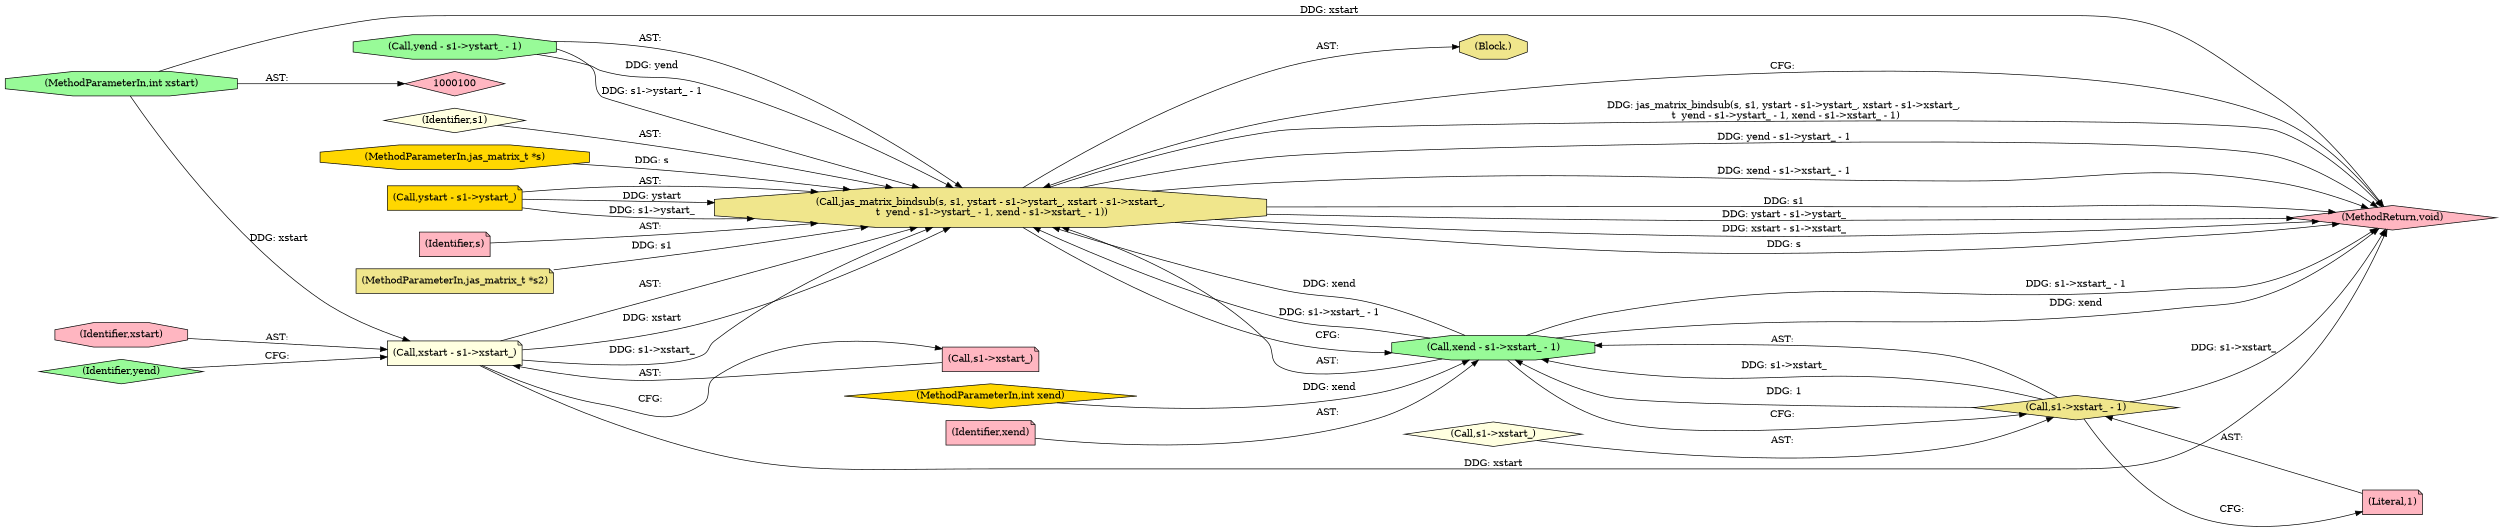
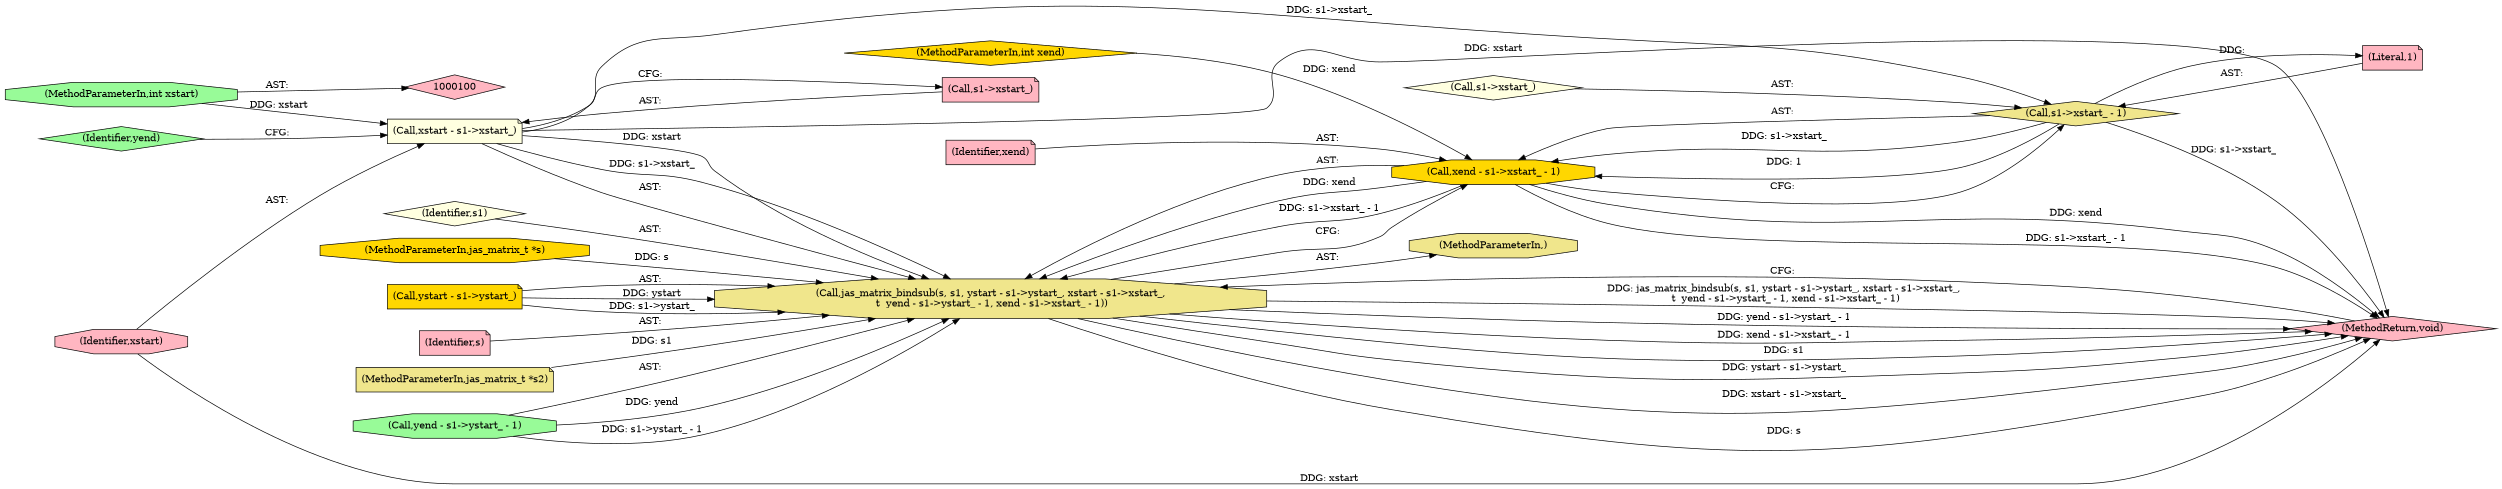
edge "(Call,xstart - s1->xstart_)" -> "(Call,s1->xstart_ - 1)": added, label "DDG: s1->xstart_"
edge "(MethodParameterIn,int xstart)" -> "(MethodReturn,void)": now "(Identifier,xstart)" -> "(MethodReturn,void)"
node "(Block,)": label "(Block,)" -> "(MethodParameterIn,)"
node "(Call,xend - s1->xstart_ - 1)": fillcolor palegreen -> gold
edge "(Call,s1->xstart_ - 1)" -> "(Literal,1)": label "CFG: " -> "DDG: "
